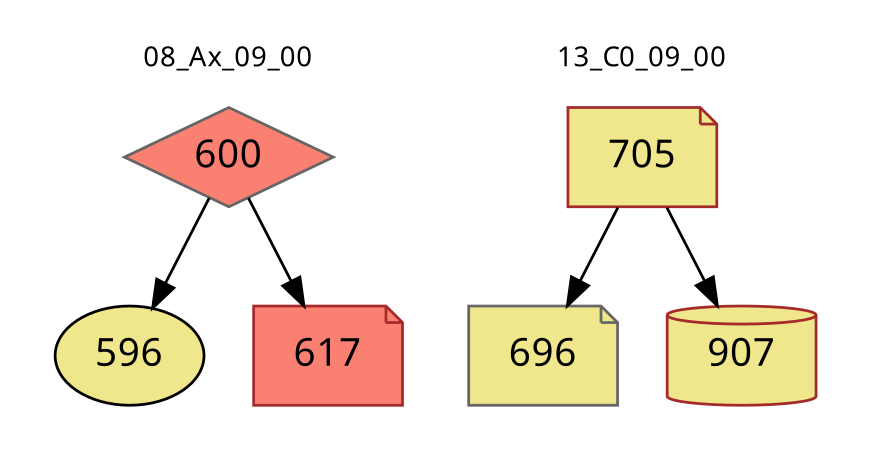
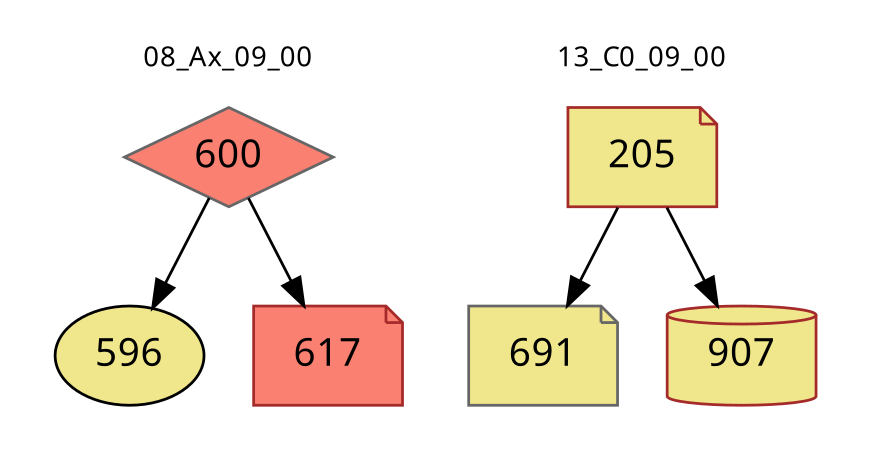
node "705": label "705" -> "205"
node "696": label "696" -> "691"
